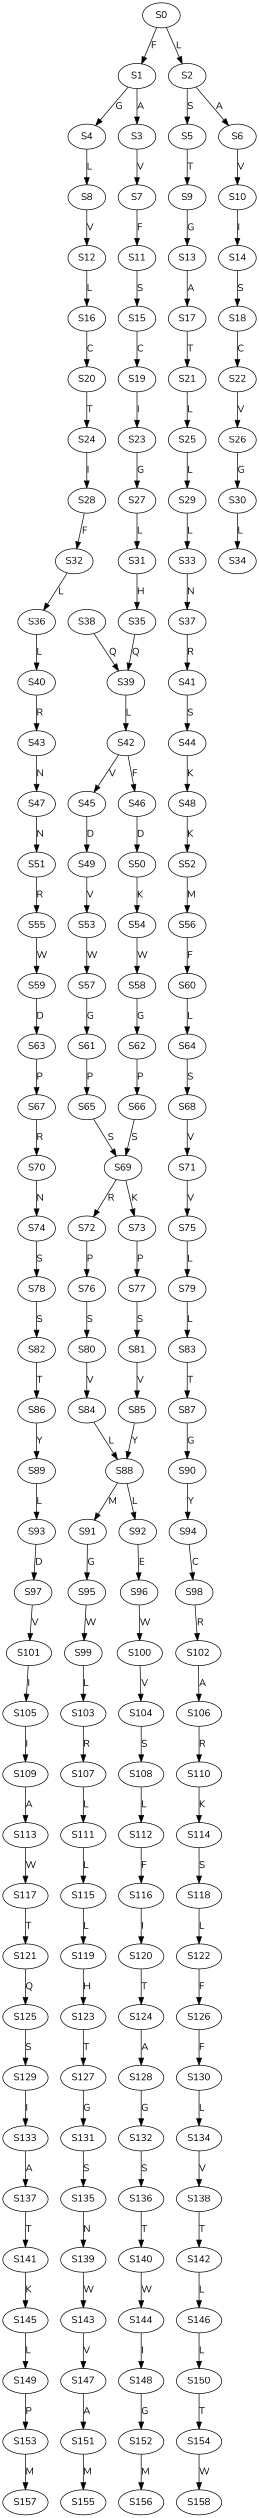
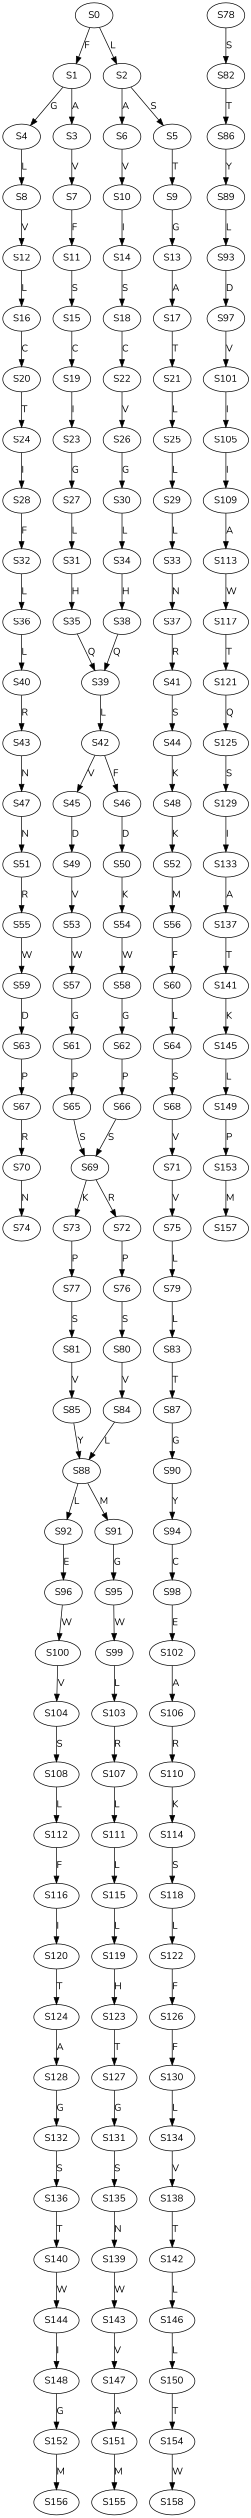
edge "S34" -> "S38": added, label "H"
edge "S74" -> "S78": removed, label "S"
edge "S98" -> "S102": label "R" -> "E"
